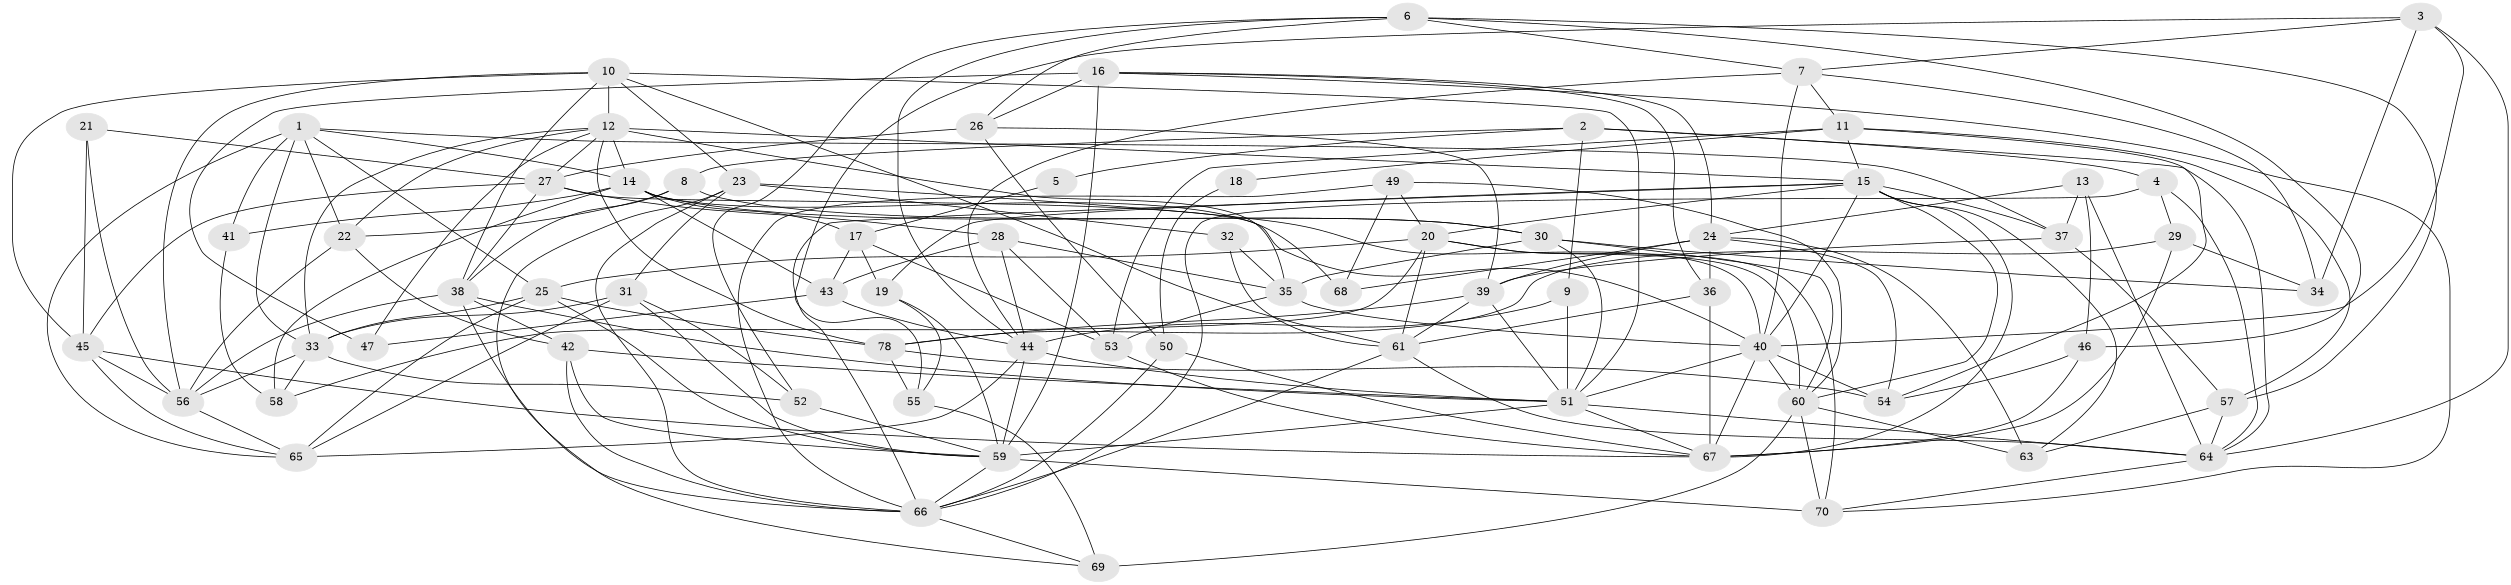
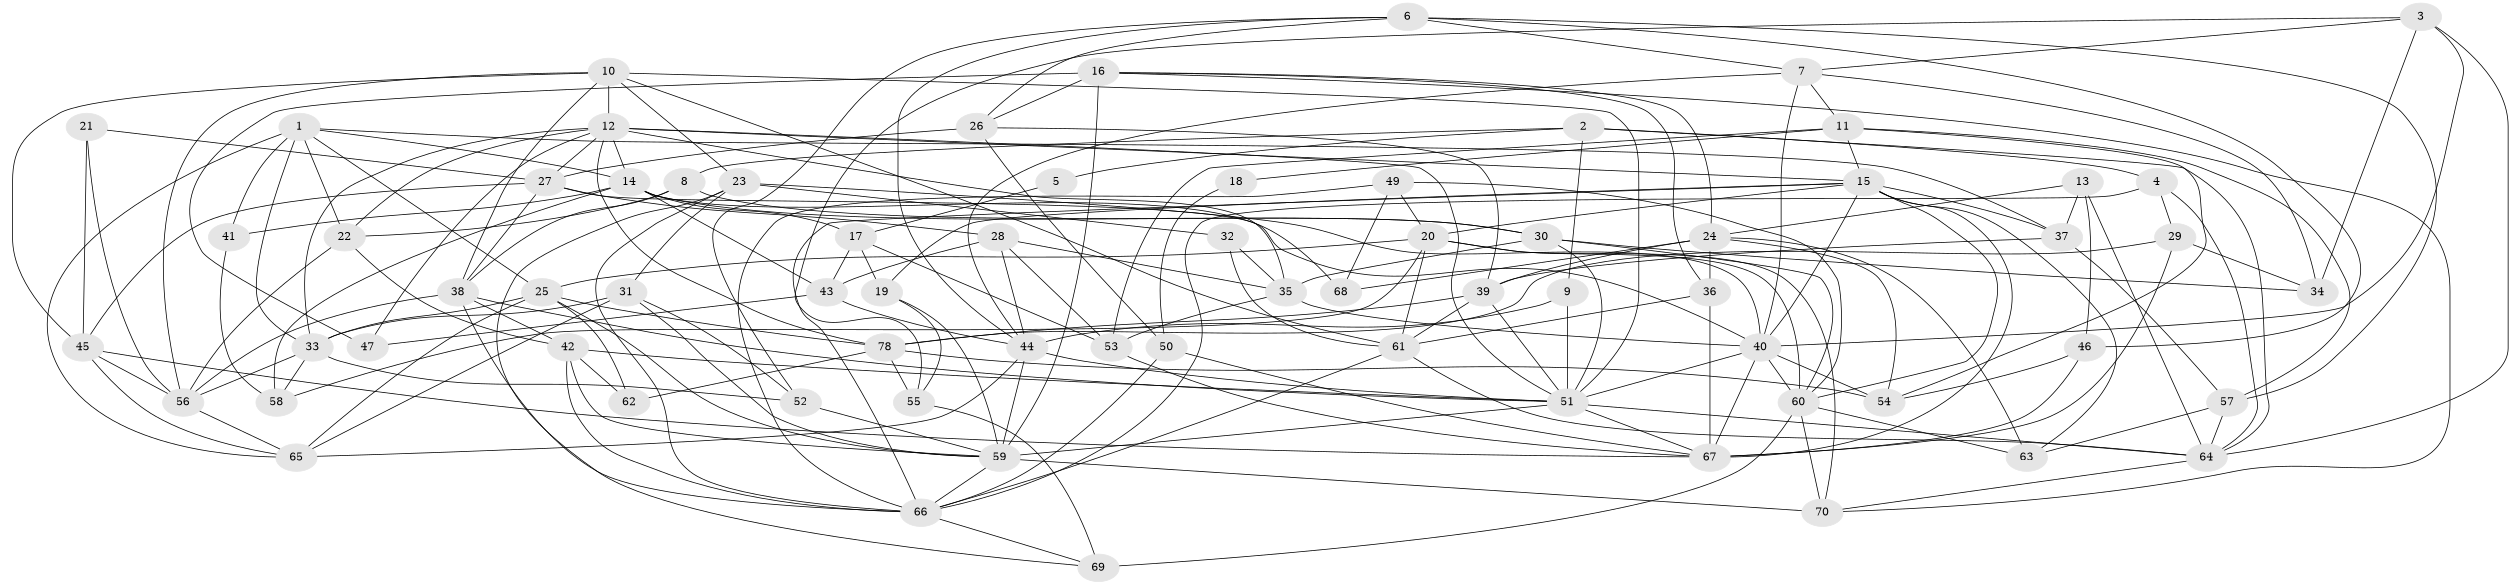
edge "12" -- "51": added
node "62": added
